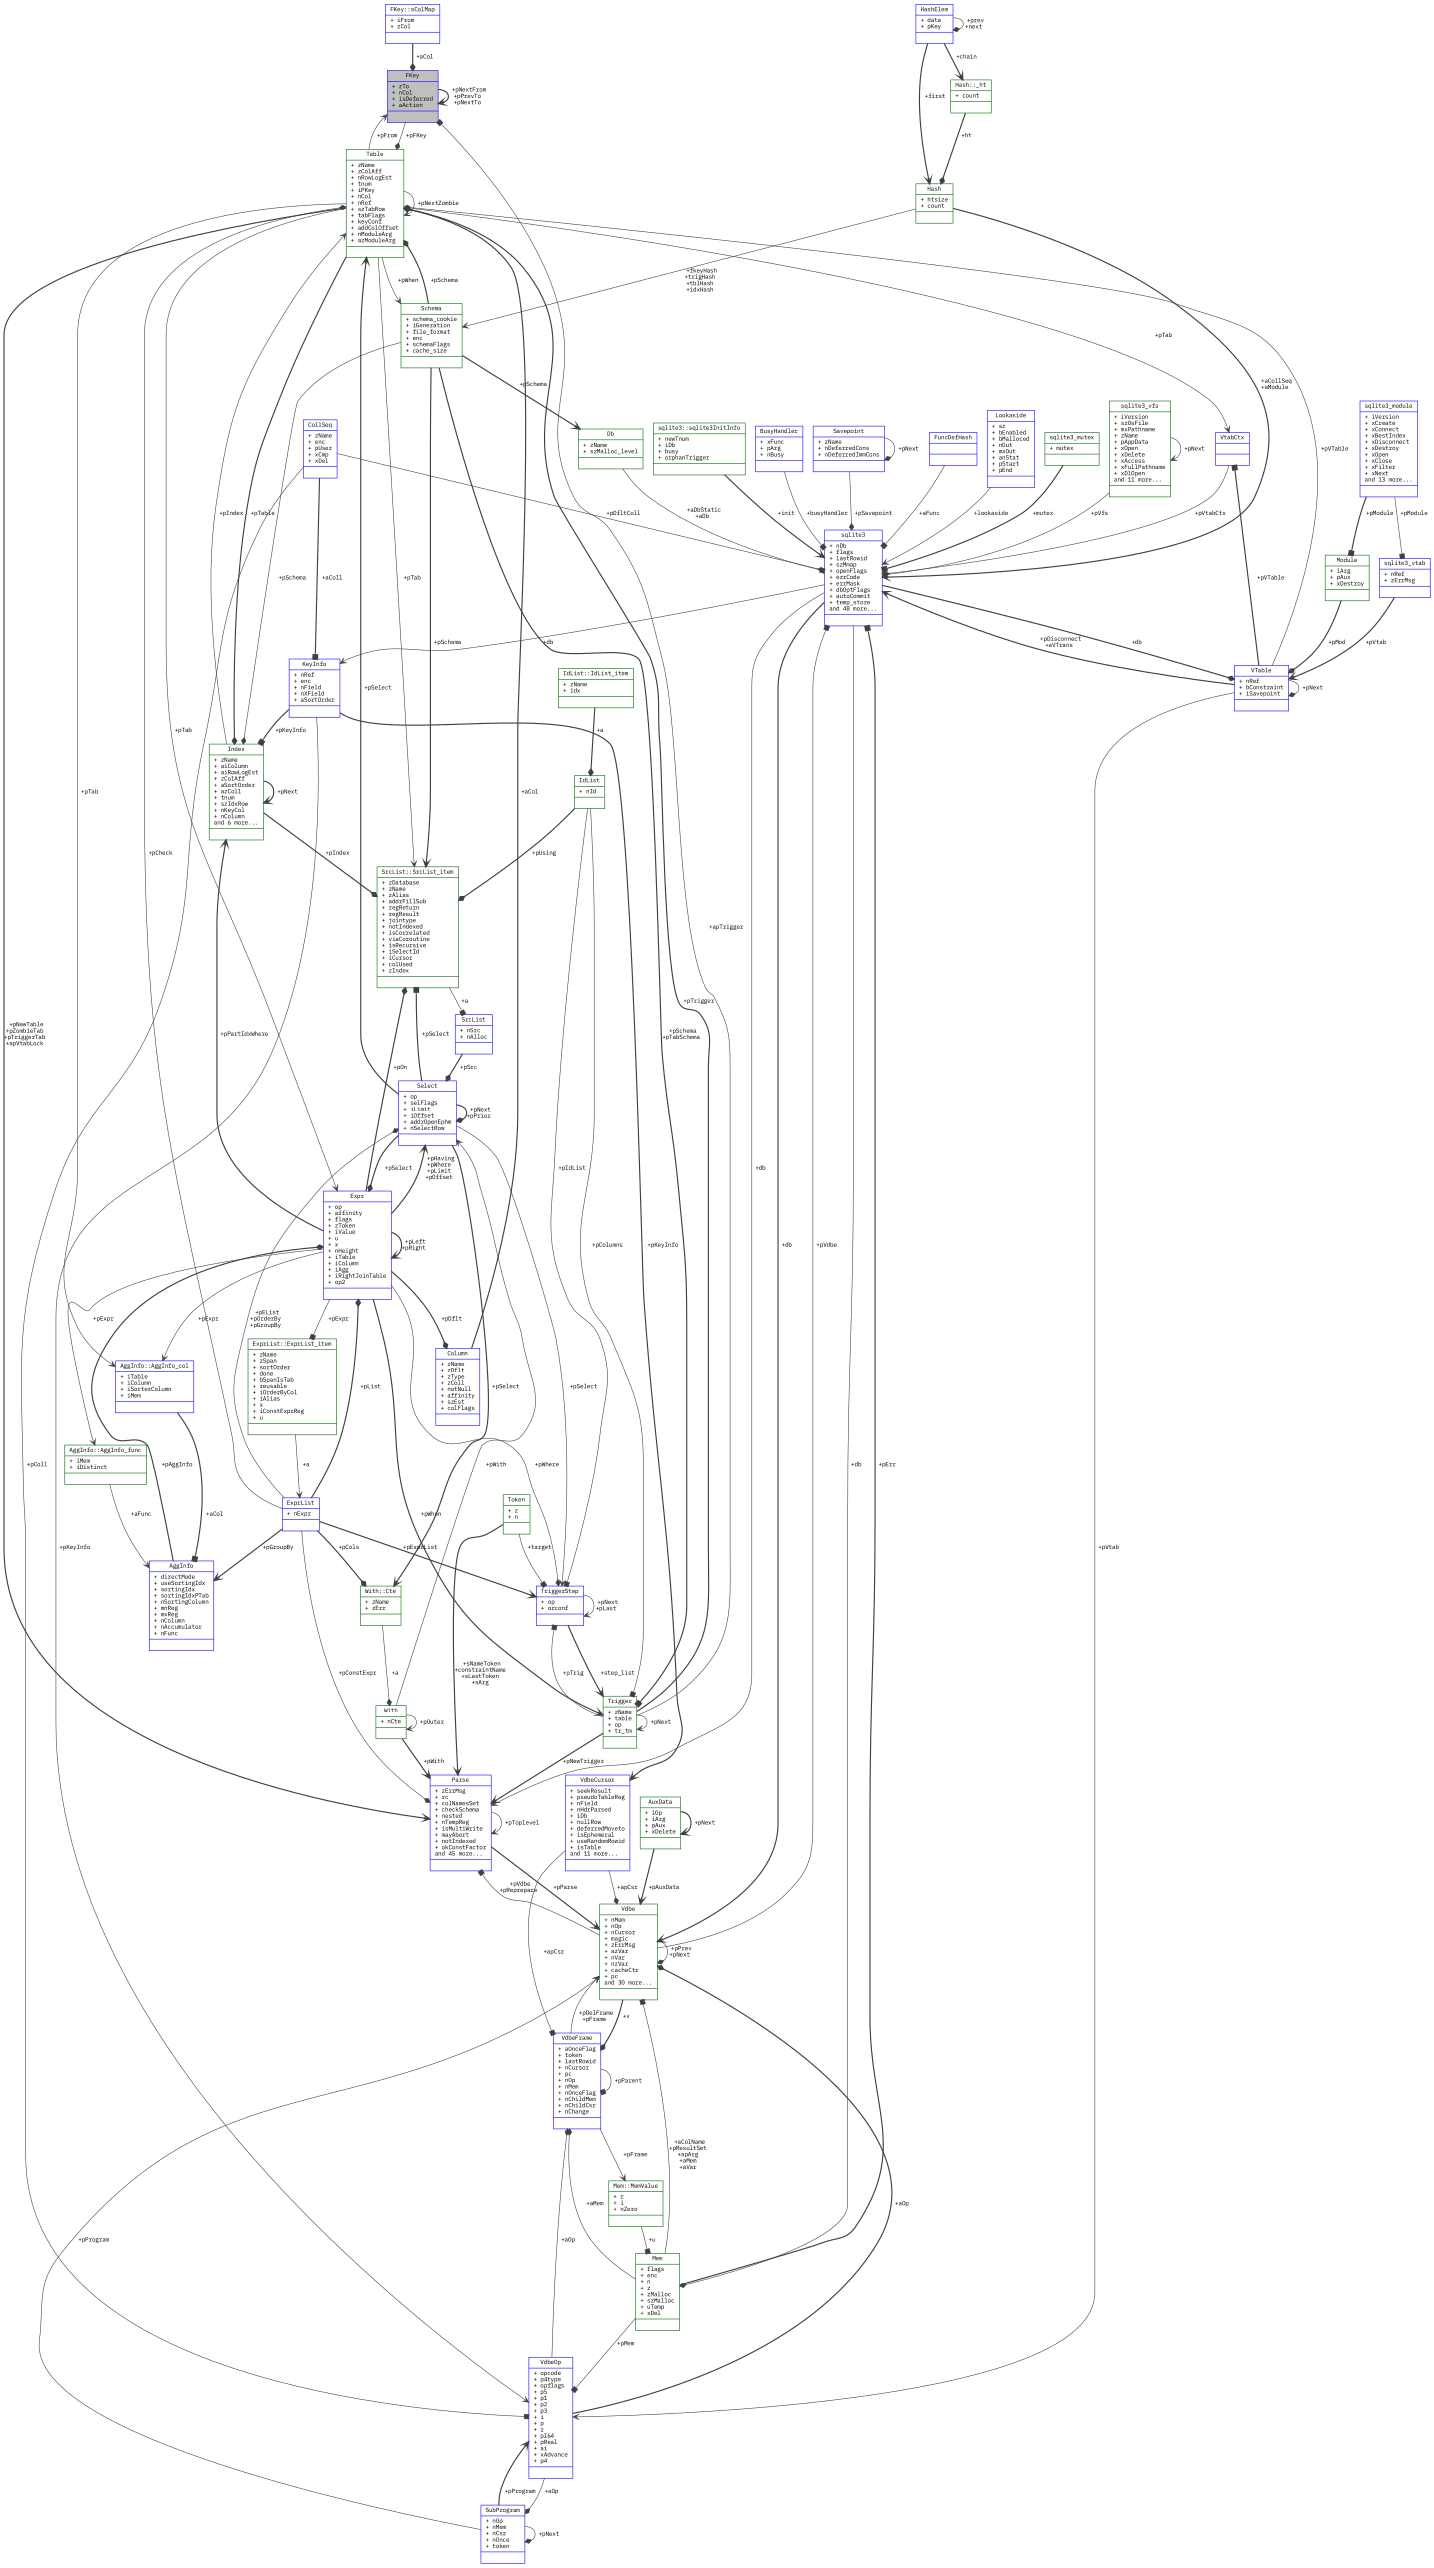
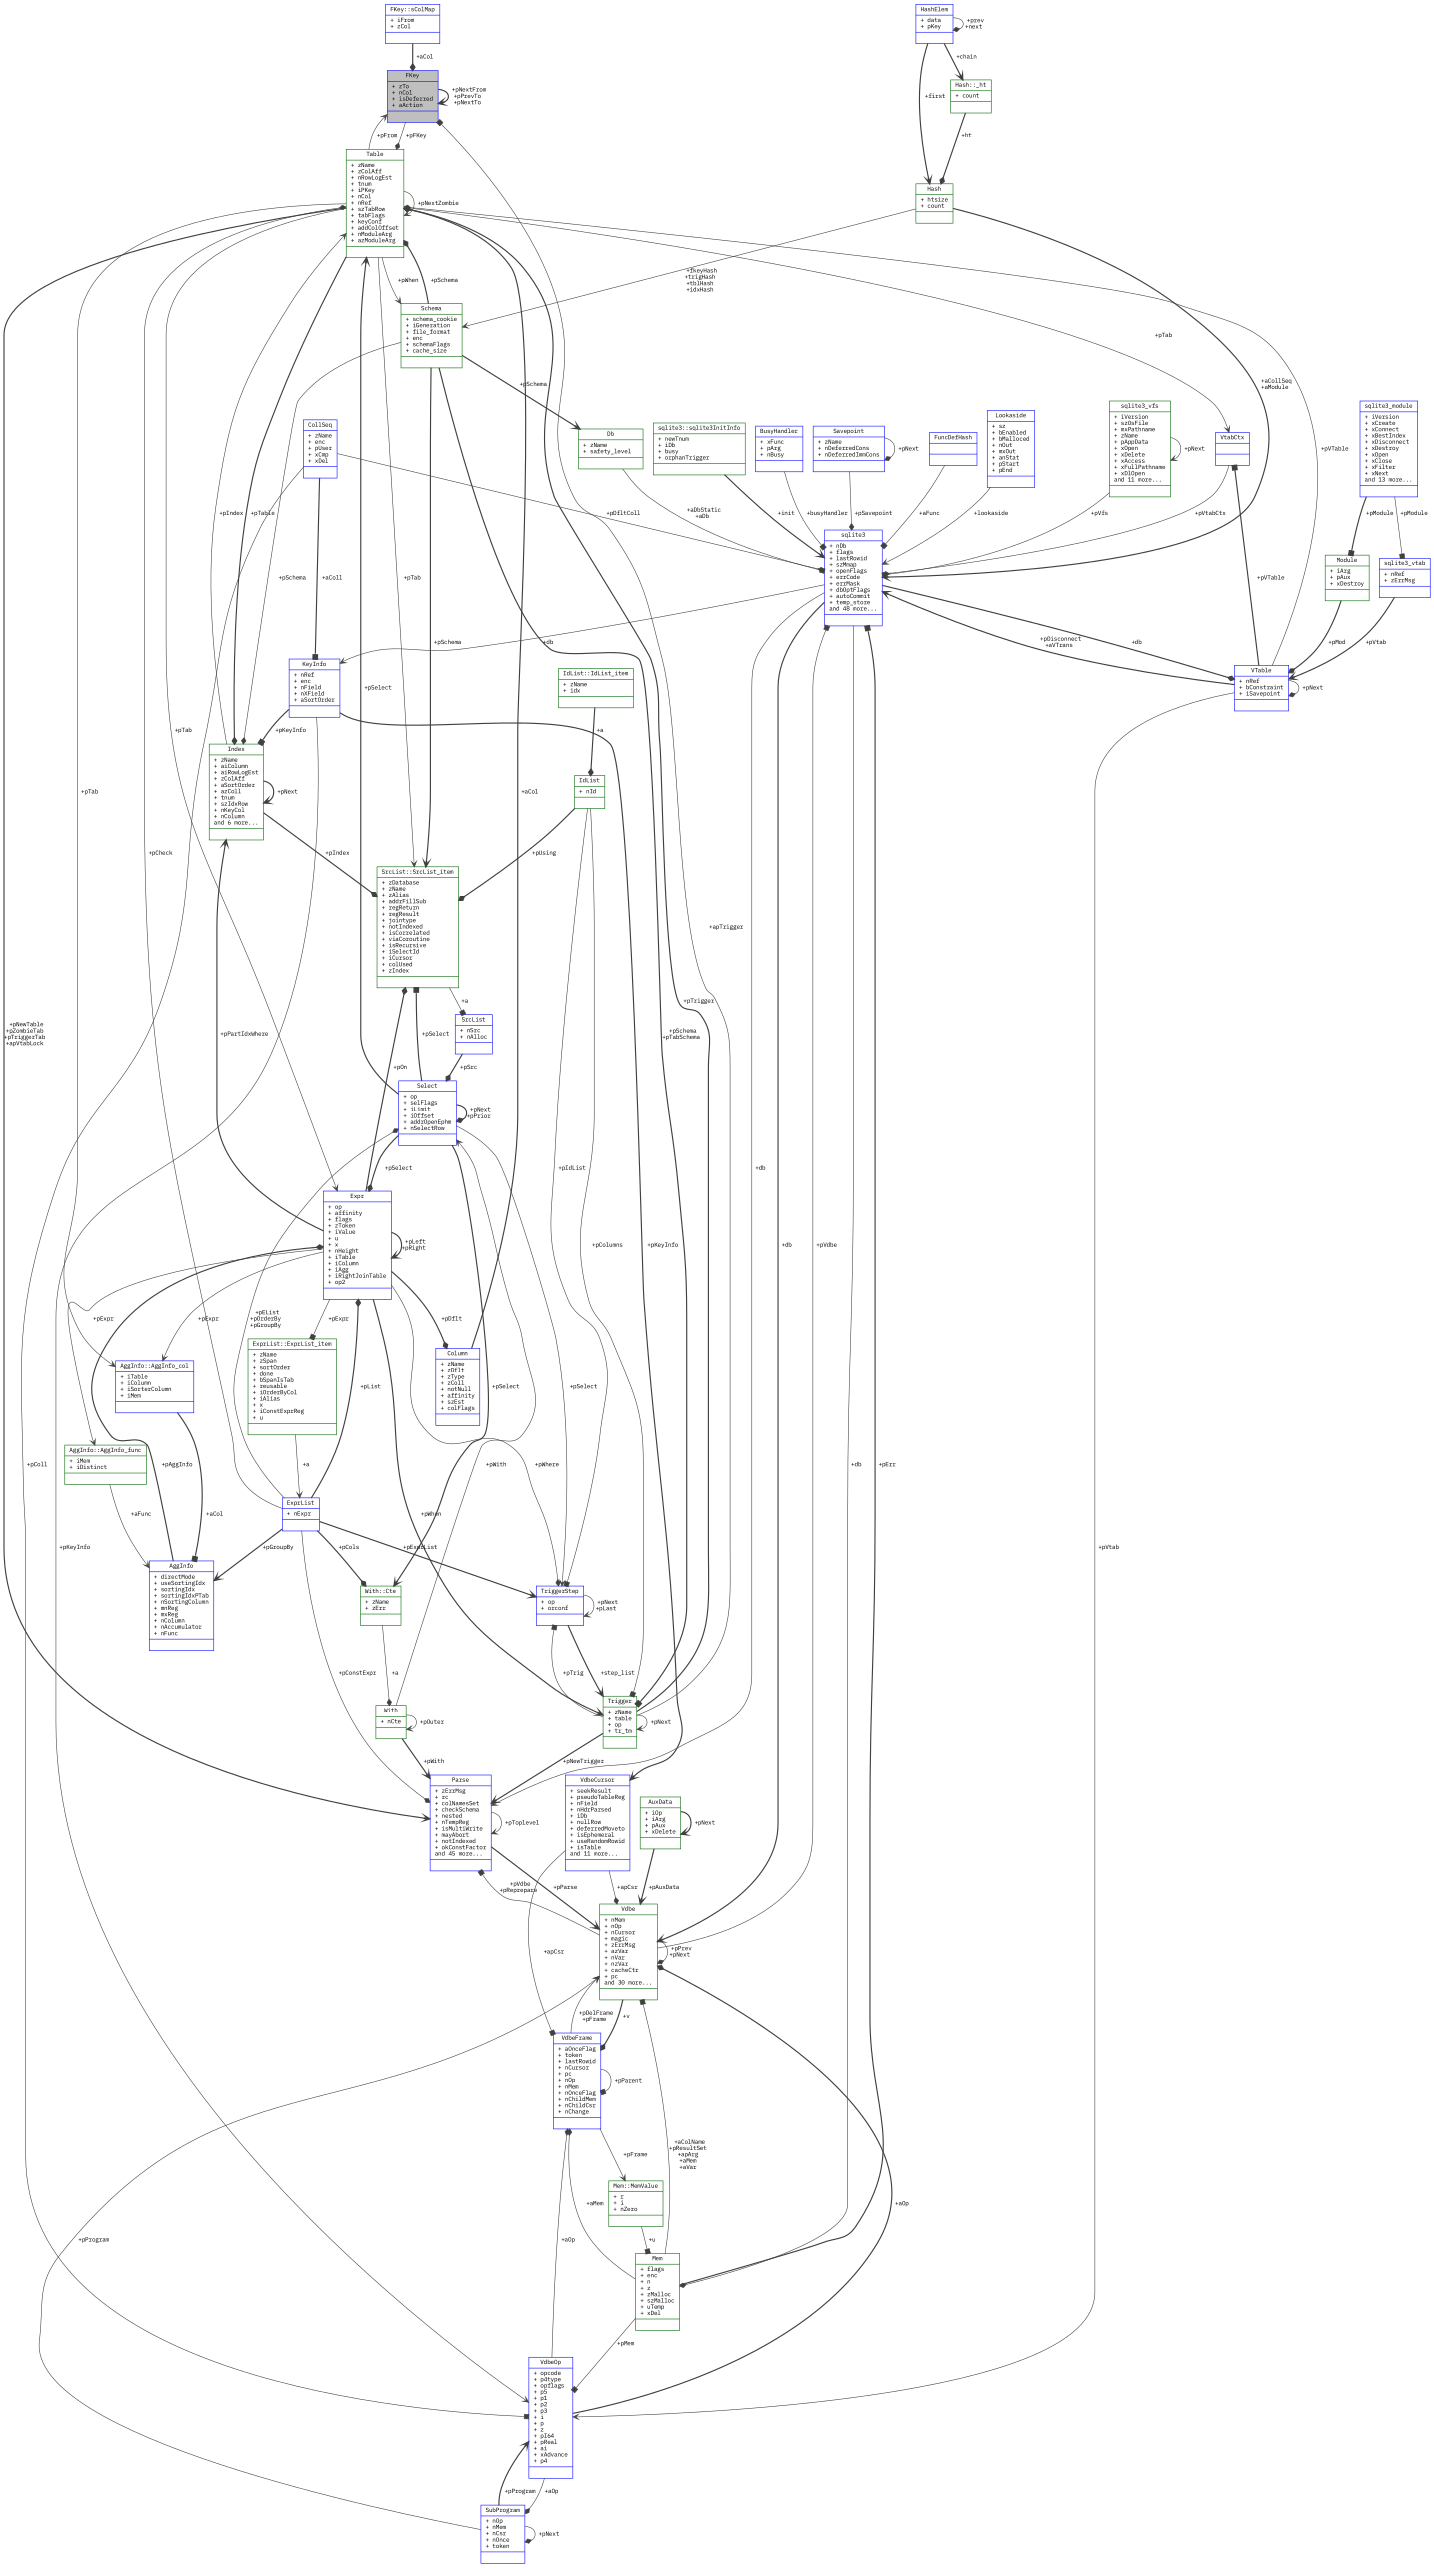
node "sqlite3_mutex": removed
node "Db": text "+ szMalloc_level" -> "+ safety_level"
edge "Expr" -> "Select": removed, label "+pHaving +pWhere +pLimit +pOffset"
node "Token": removed
